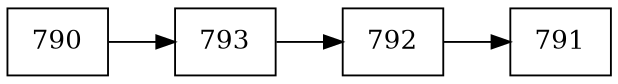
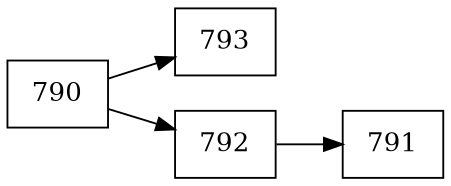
edge "793" -> "792": now "790" -> "792"
